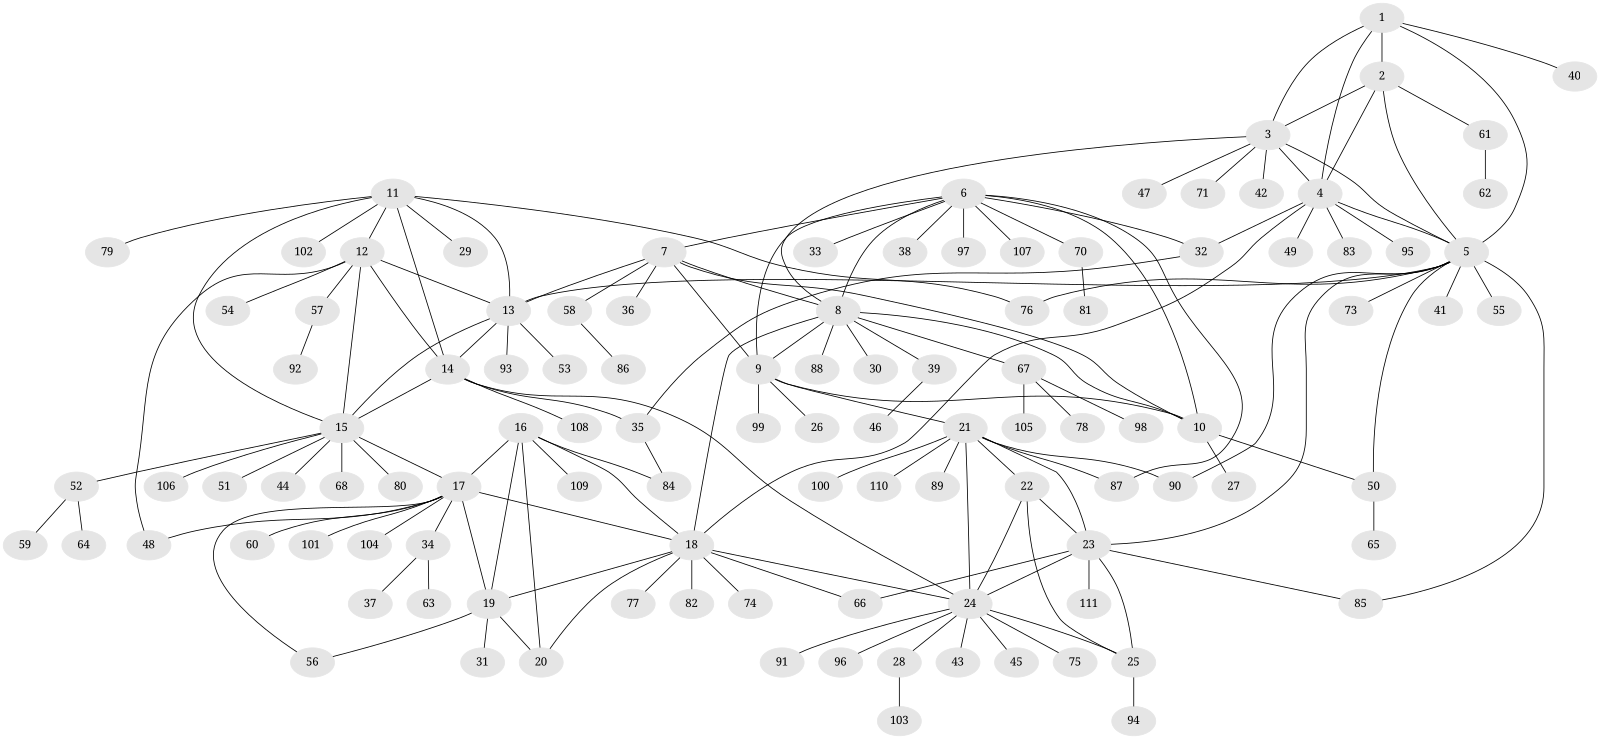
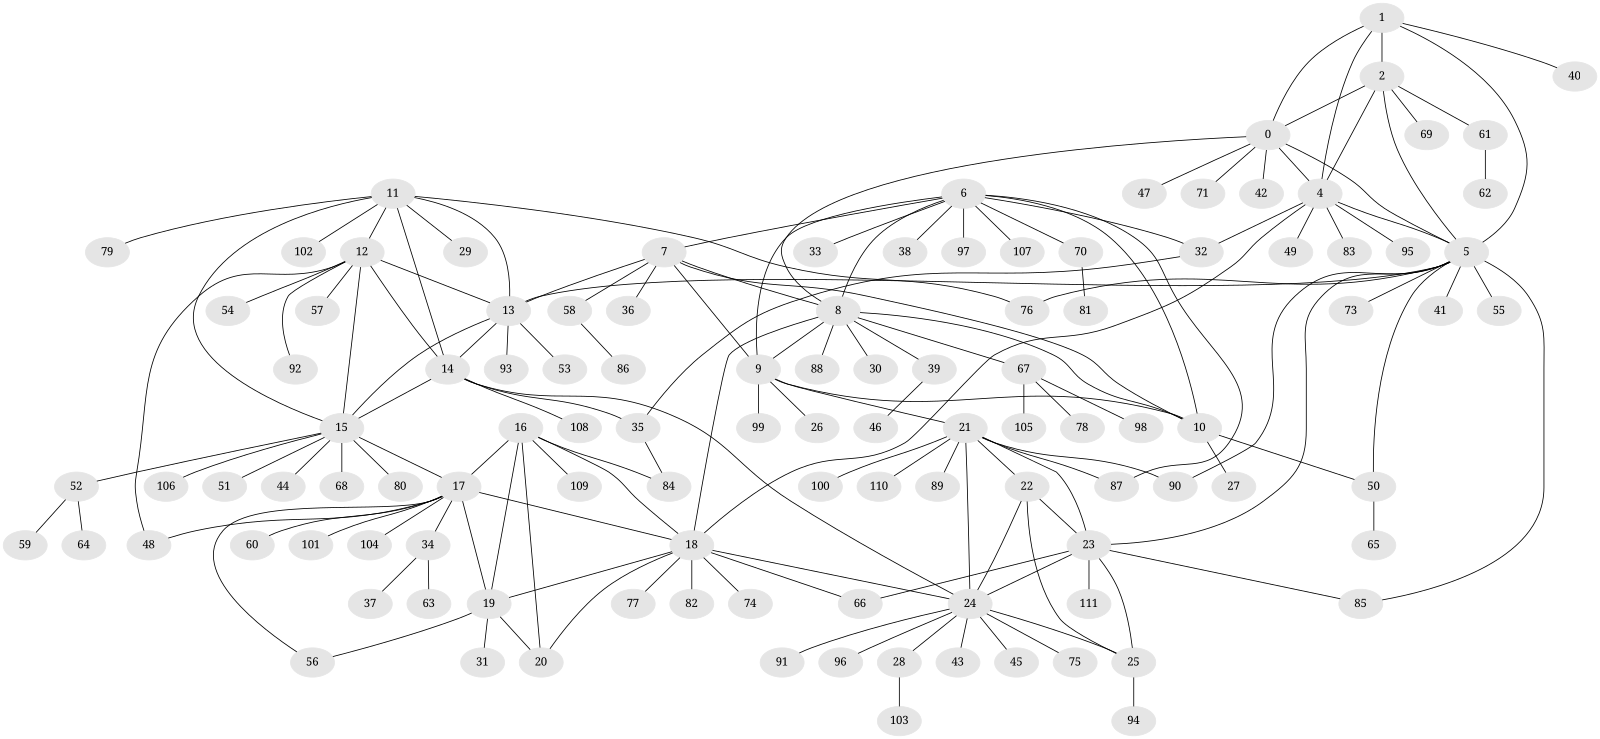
node "3": label "3" -> "0"
node "69": added
edge "57" -- "92": now "12" -- "92"
